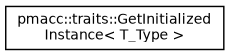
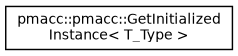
node "pmacc::traits::GetInitialized Instance< T_Type >": label "pmacc::traits::GetInitialized Instance< T_Type >" -> "pmacc::pmacc::GetInitialized Instance< T_Type >"
